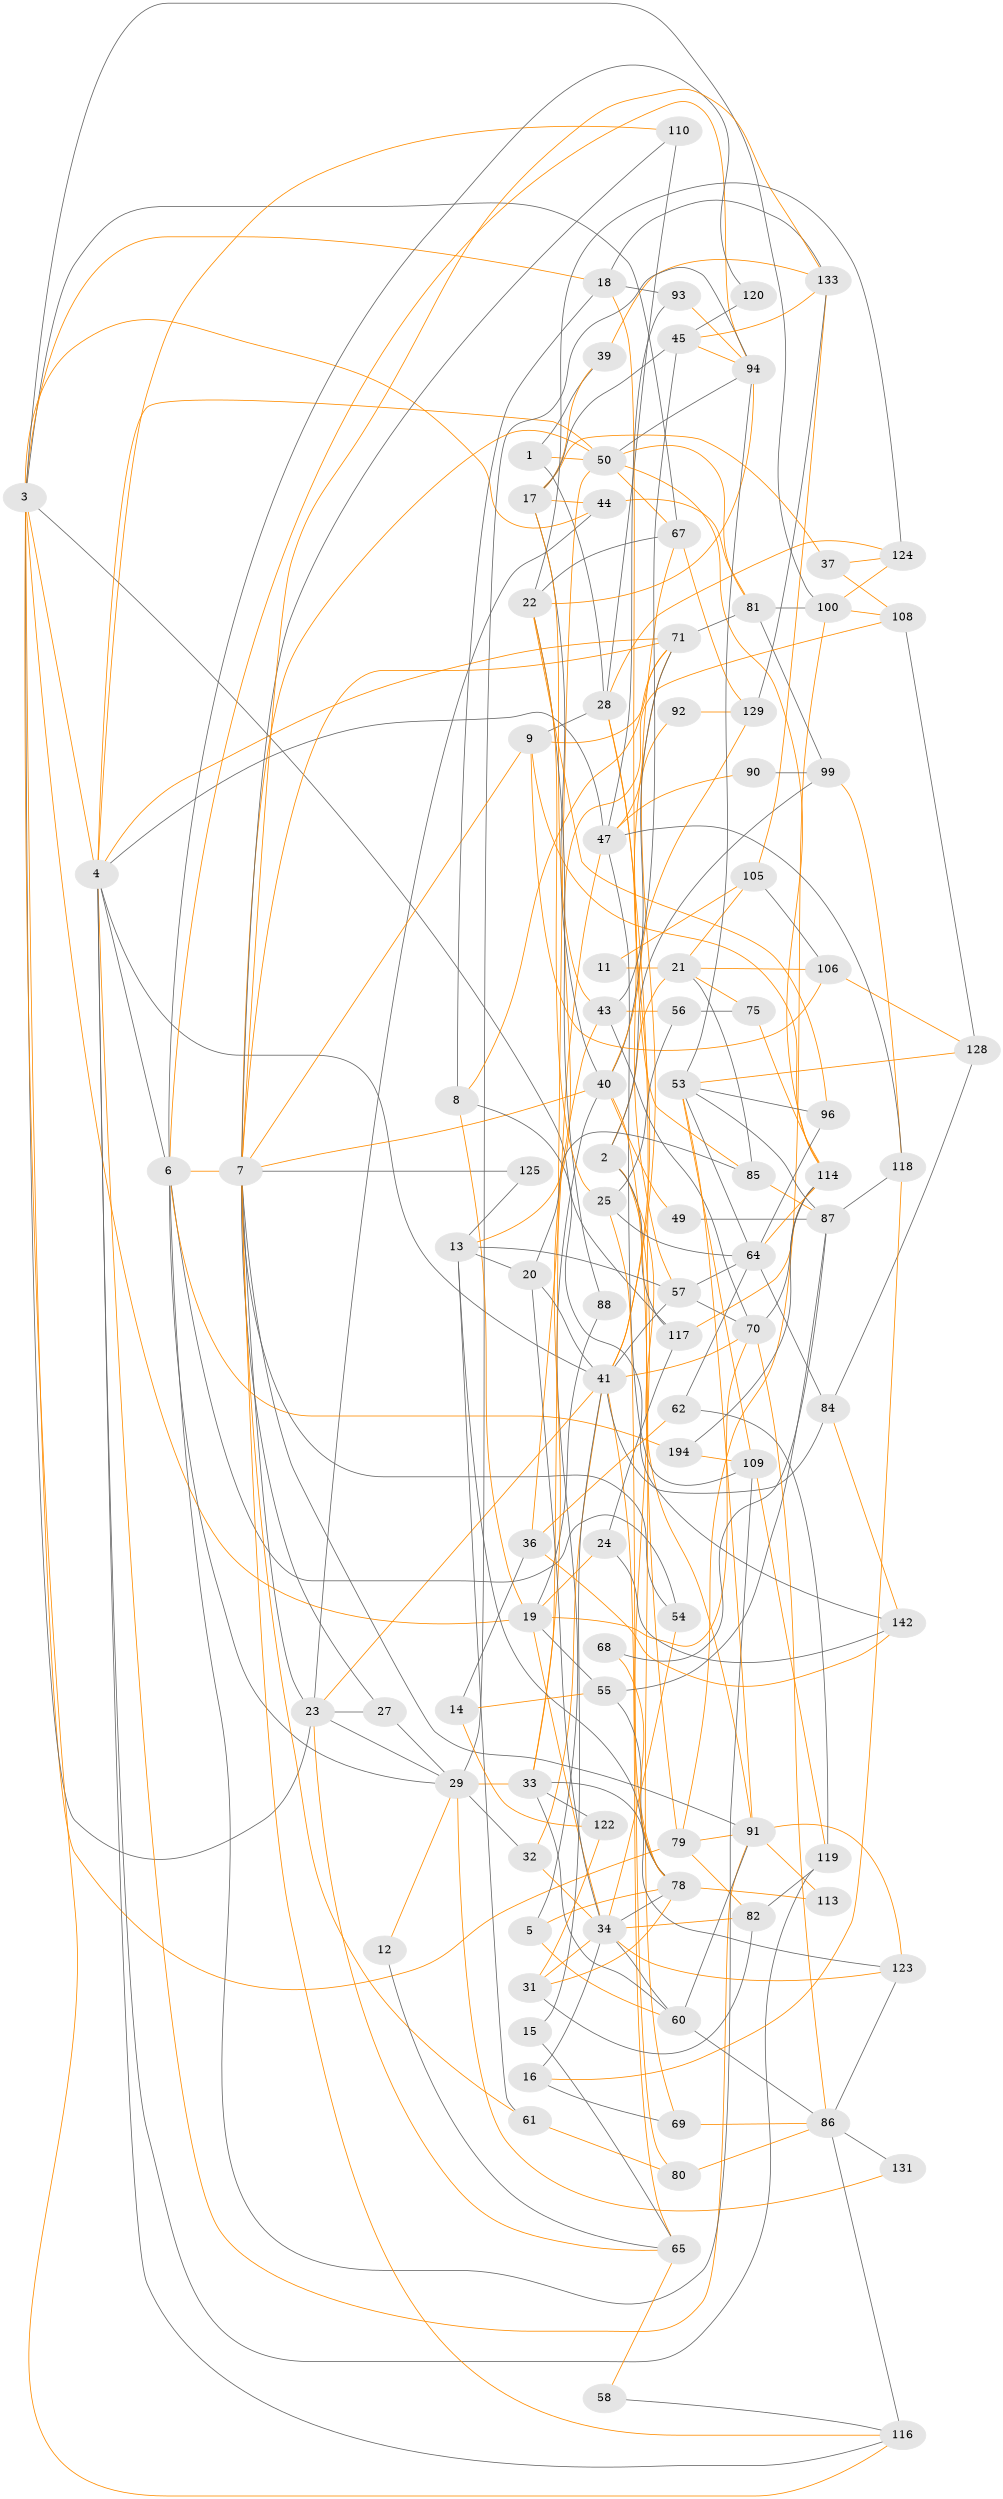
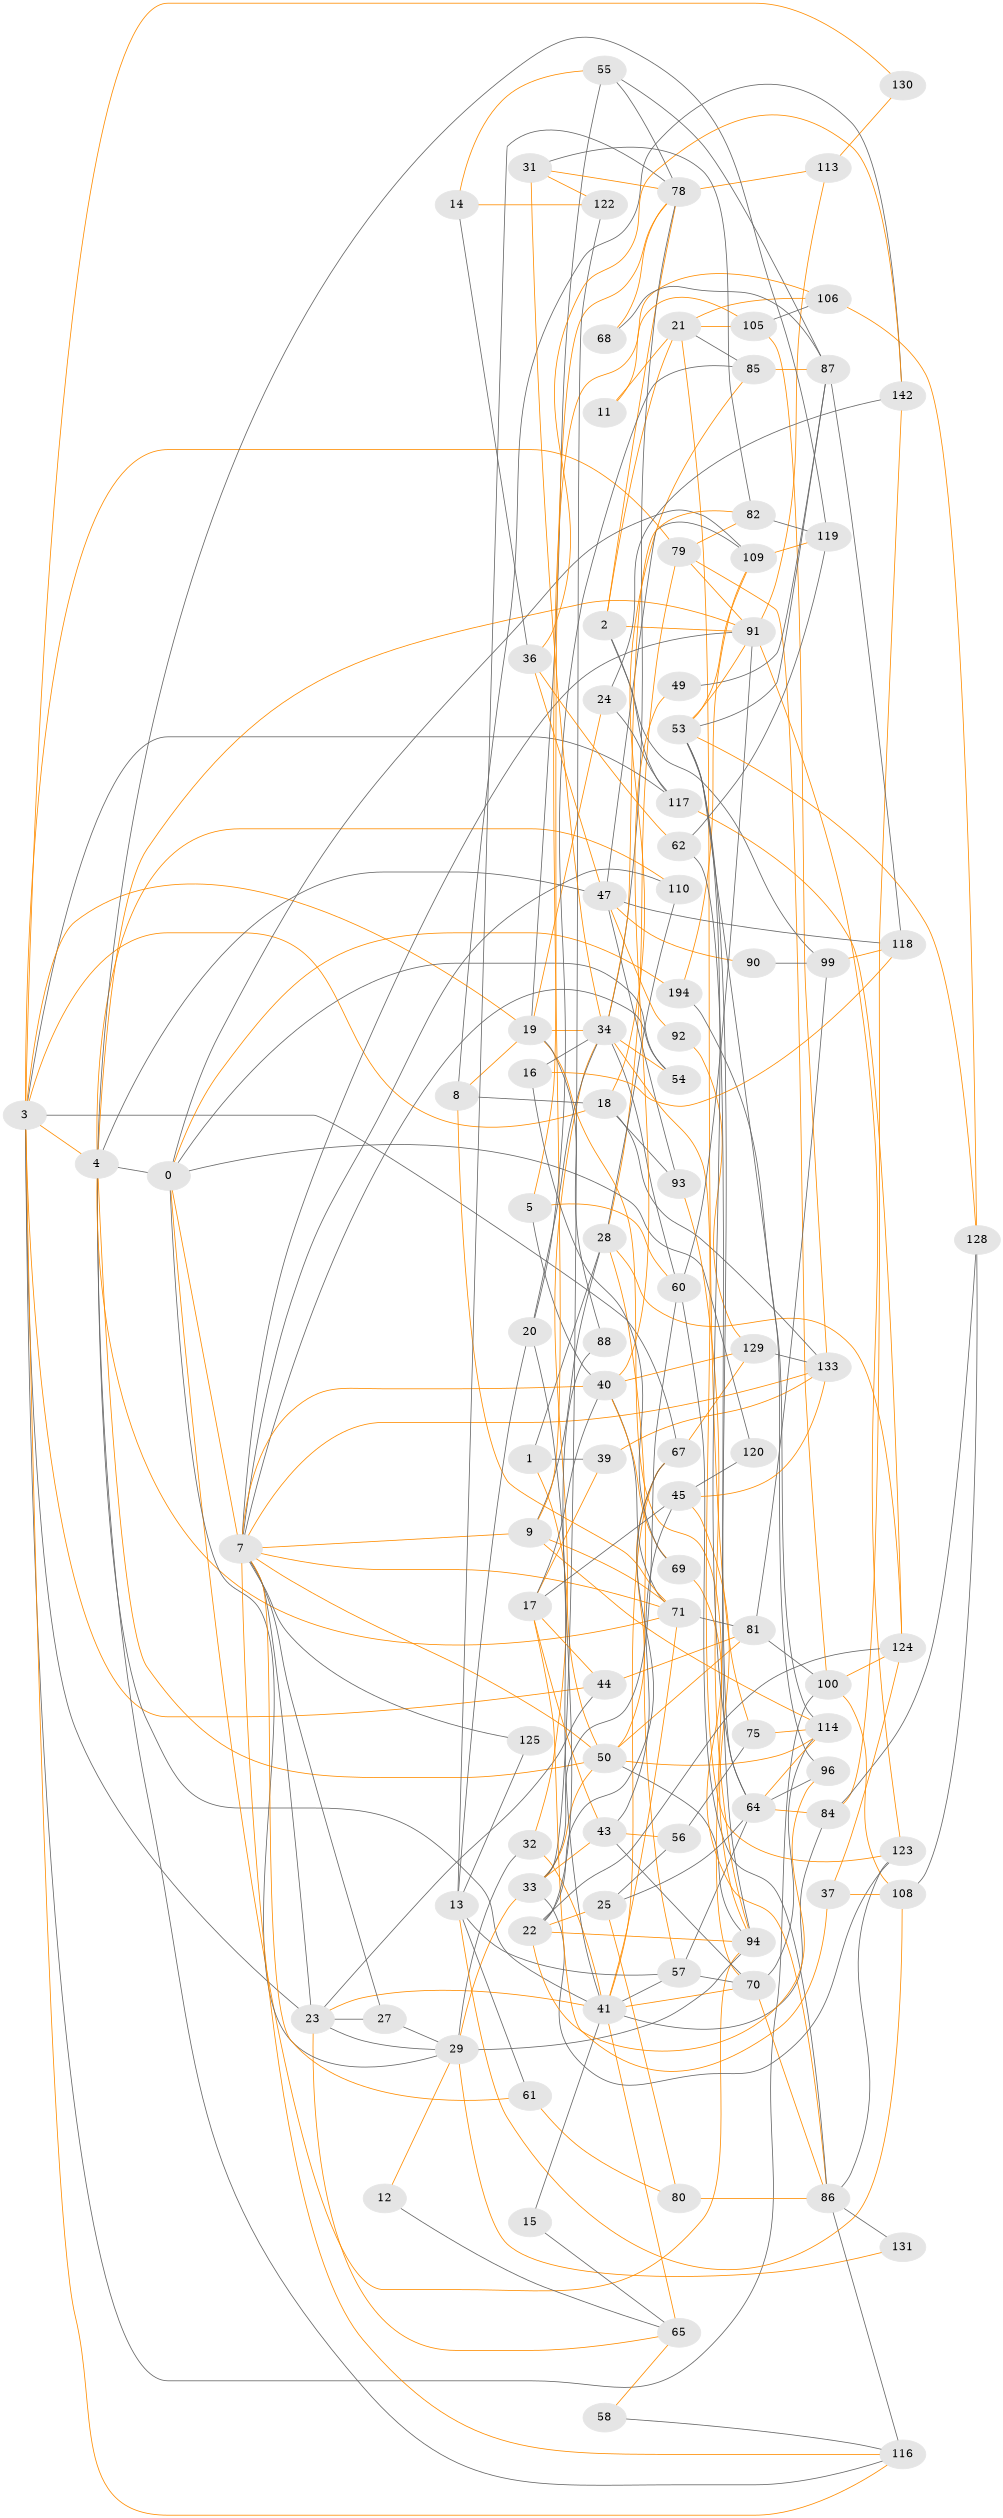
node "130": added
node "6": label "6" -> "0"
edge "114" -- "117": now "124" -- "117"
edge "64" -- "84": color gray40 -> darkorange
